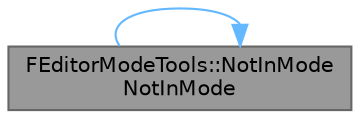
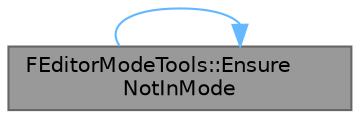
node "FEditorModeTools::NotInMode NotInMode": label "FEditorModeTools::NotInMode NotInMode" -> "FEditorModeTools::Ensure NotInMode"
